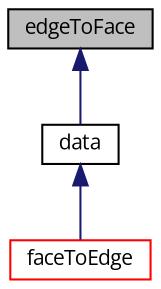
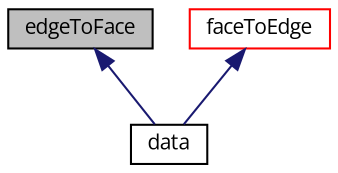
edge "faceToEdge" -> "data": reversed
